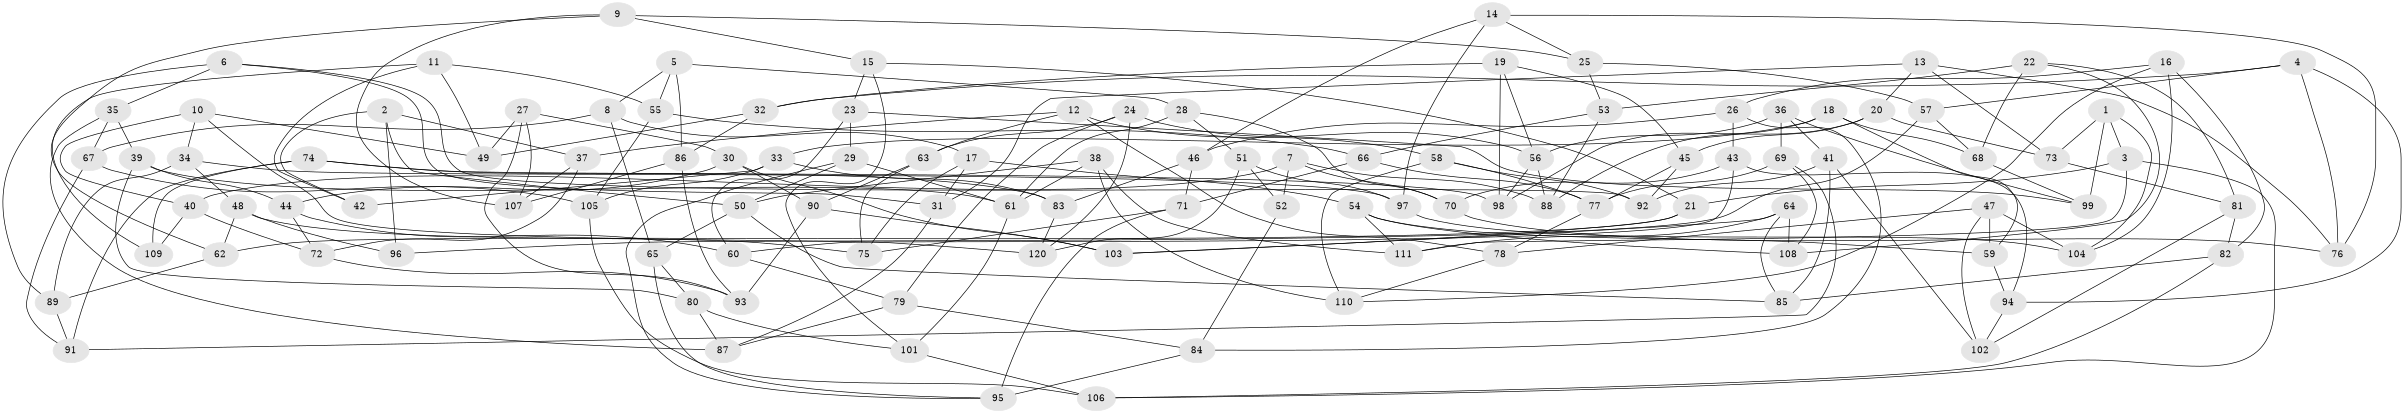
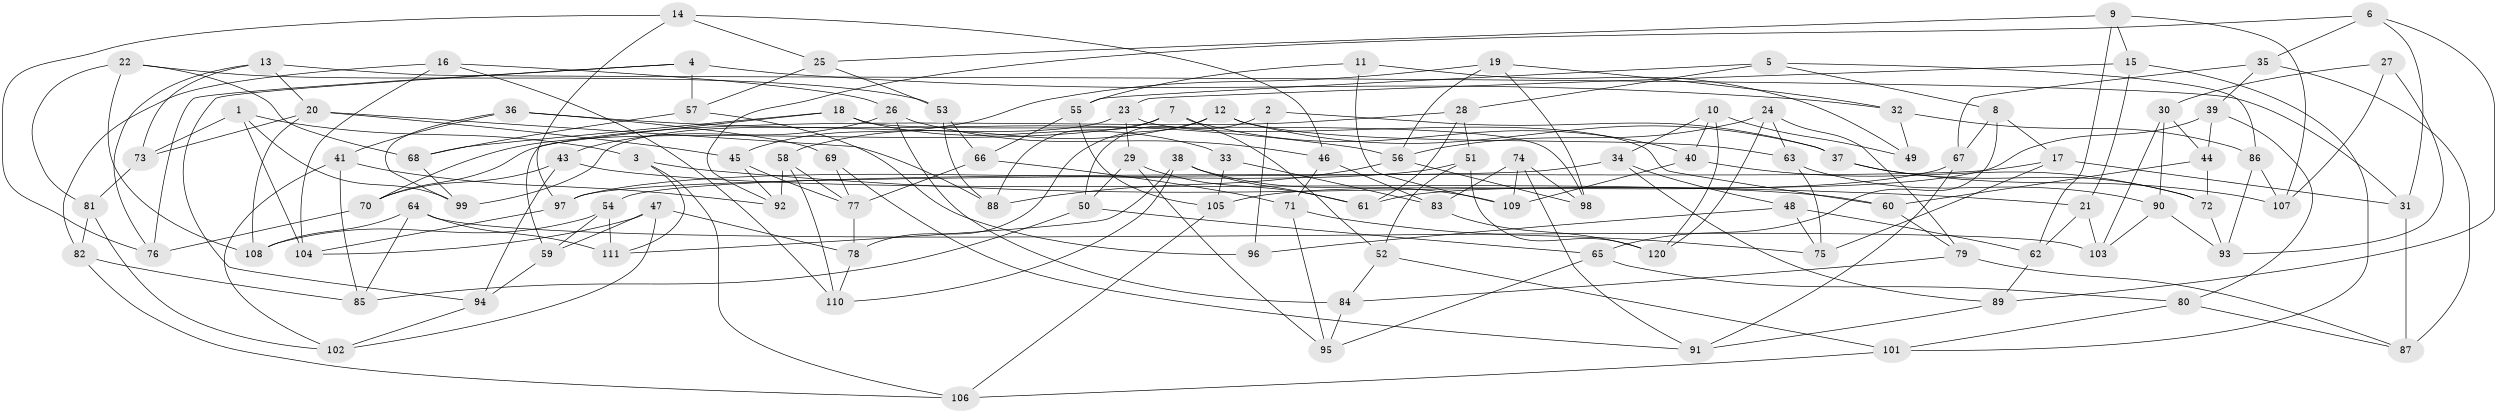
edge "27" -- "49": removed
edge "38" -- "50": now "38" -- "109"
edge "69" -- "108": now "20" -- "108"
node "42": removed
edge "61" -- "101": now "52" -- "101"
